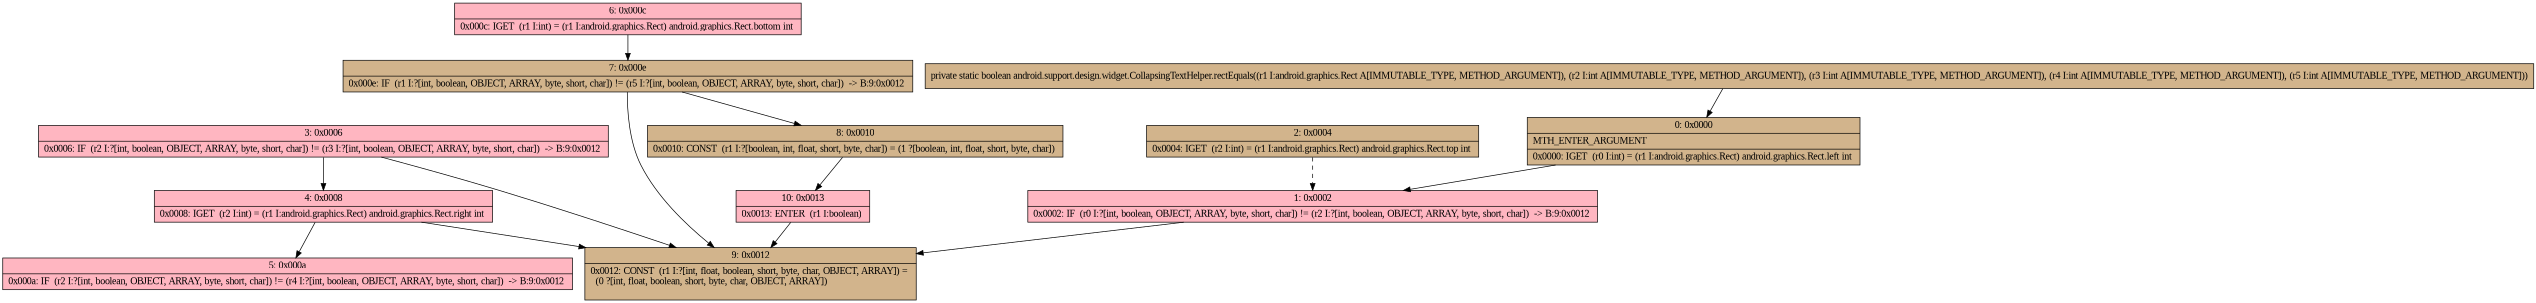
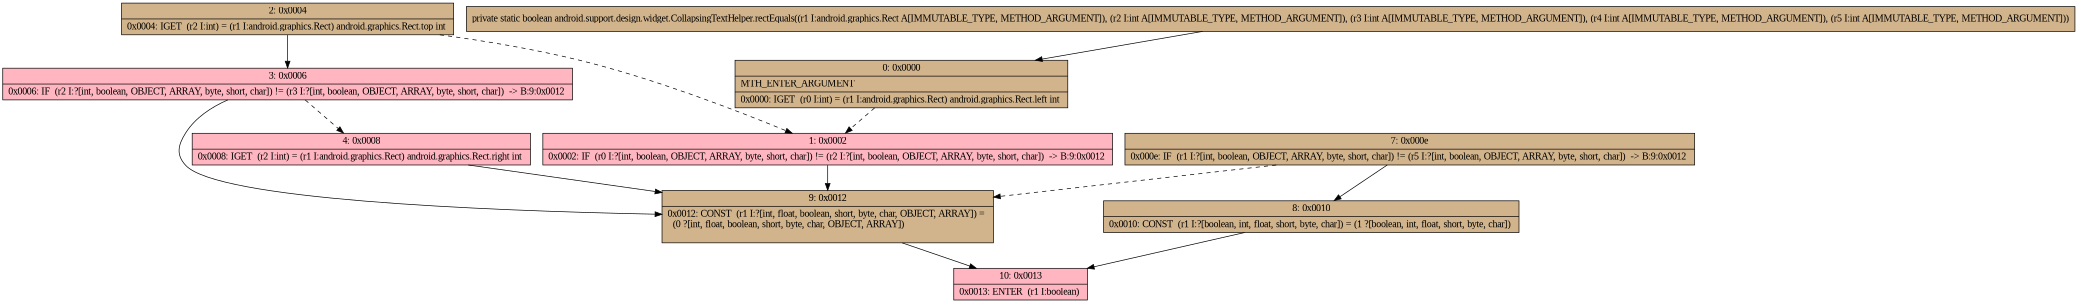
node "6: 0x000c": removed
edge "2: 0x0004" -> "3: 0x0006": added
edge "3: 0x0006" -> "4: 0x0008": style solid -> dashed
edge "0: 0x0000" -> "1: 0x0002": style solid -> dashed
edge "7: 0x000e" -> "9: 0x0012": style solid -> dashed
edge "10: 0x0013" -> "9: 0x0012": reversed
node "5: 0x000a": removed
